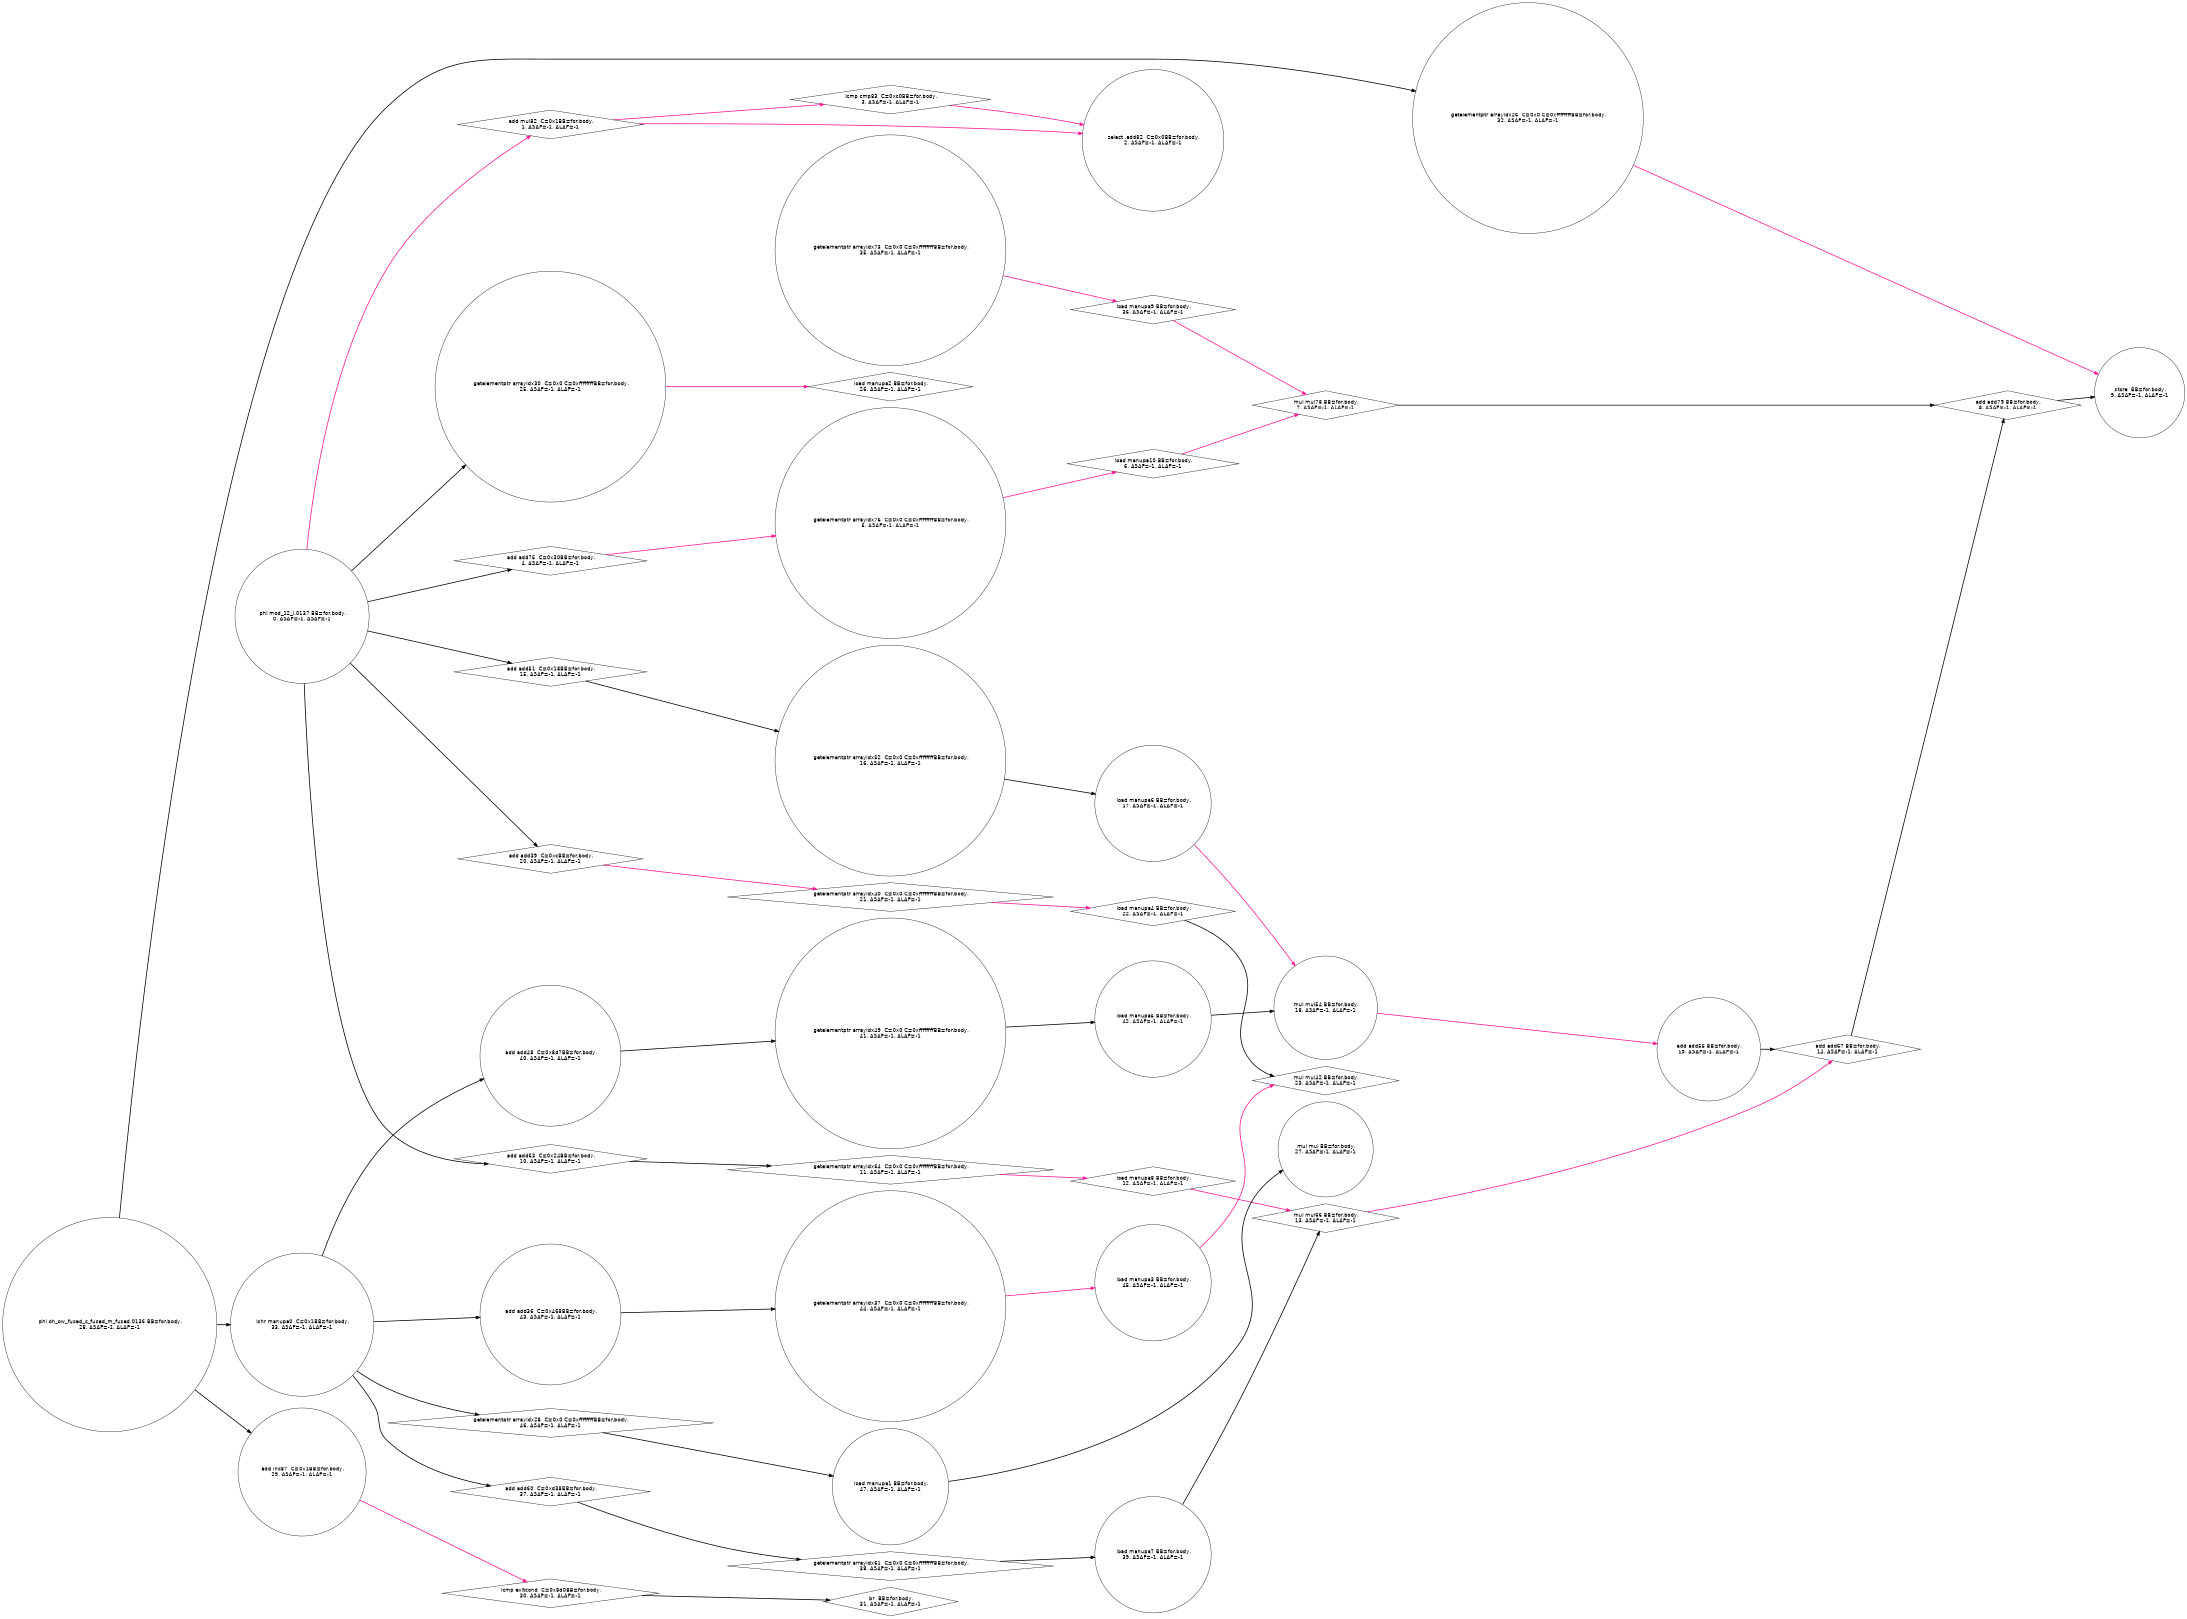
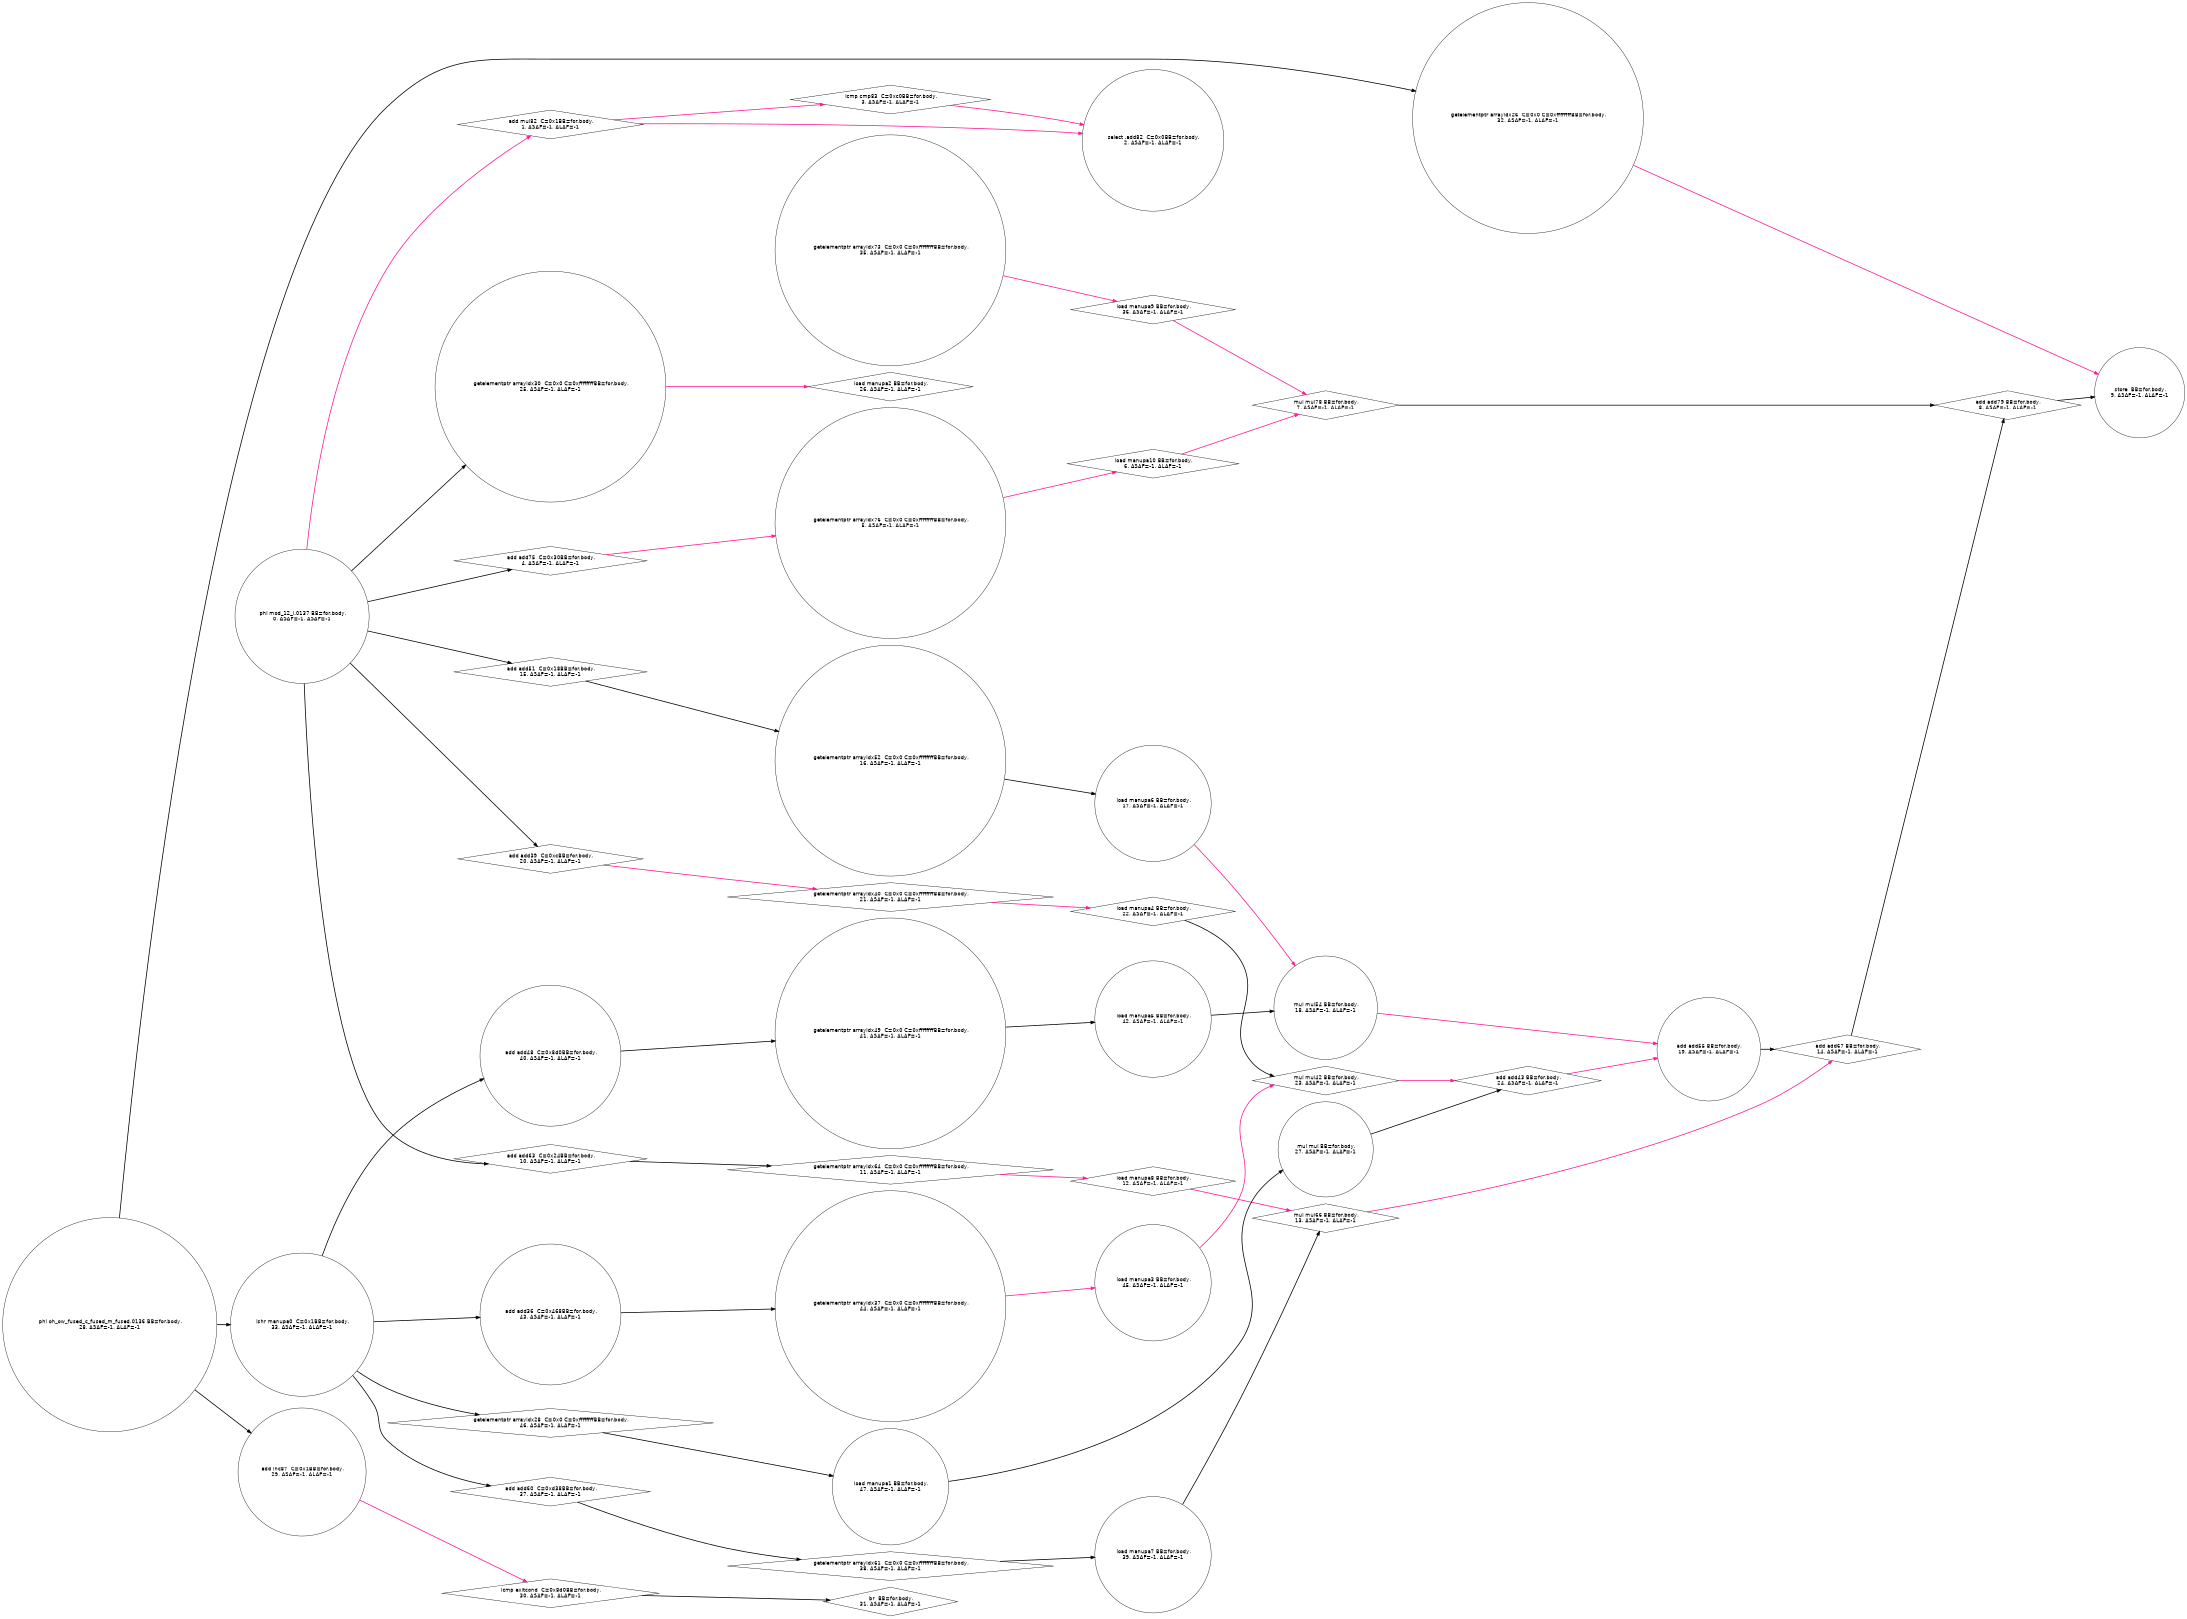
node "add add48  C=0x8d7BB=for.body, 40, ASAP=-1, ALAP=-1": label "add add48  C=0x8d7BB=for.body, 40, ASAP=-1, ALAP=-1" -> "add add48  C=0x8d0BB=for.body, 40, ASAP=-1, ALAP=-1"
node "add add43 BB=for.body, 24, ASAP=-1, ALAP=-1": added
